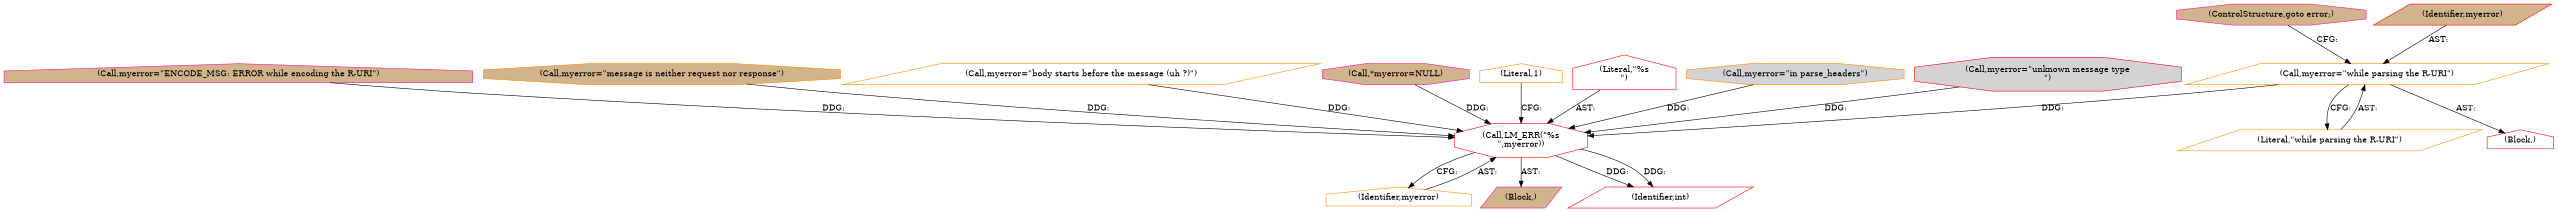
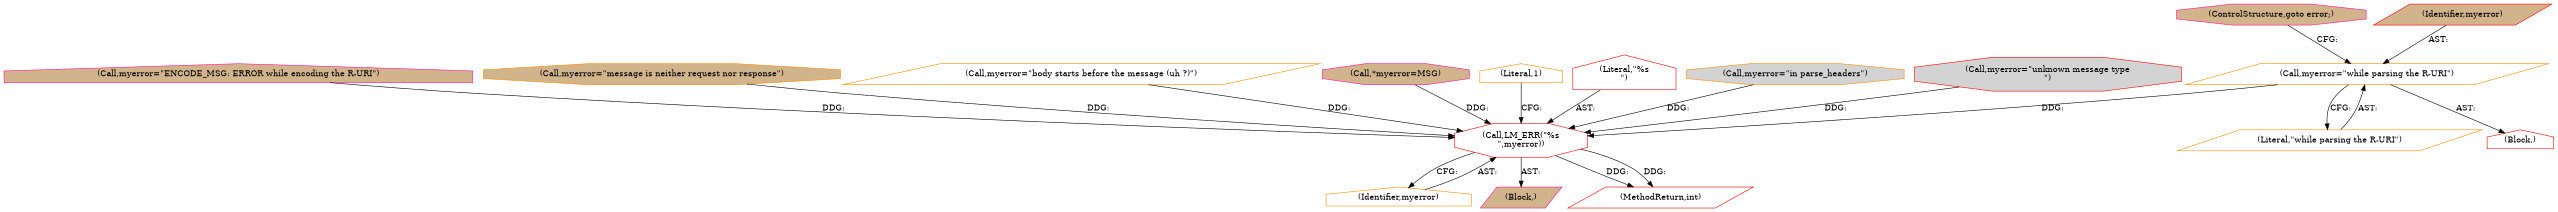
node "(Call,*myerror=NULL)": label "(Call,*myerror=NULL)" -> "(Call,*myerror=MSG)"
node "(Identifier,int)": label "(Identifier,int)" -> "(MethodReturn,int)"
